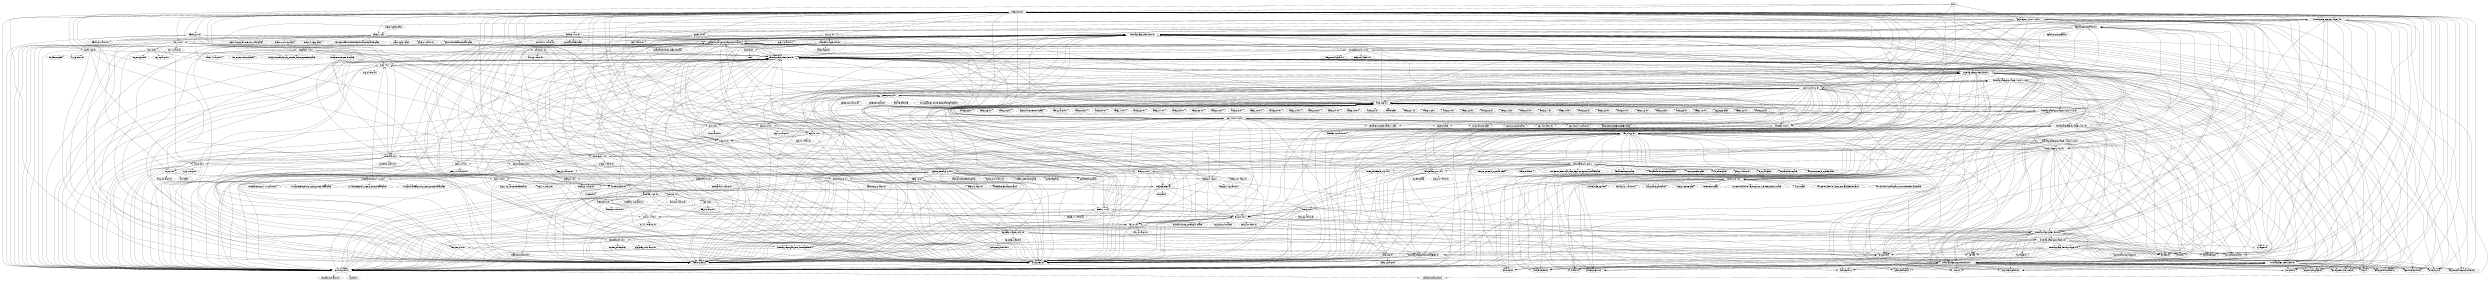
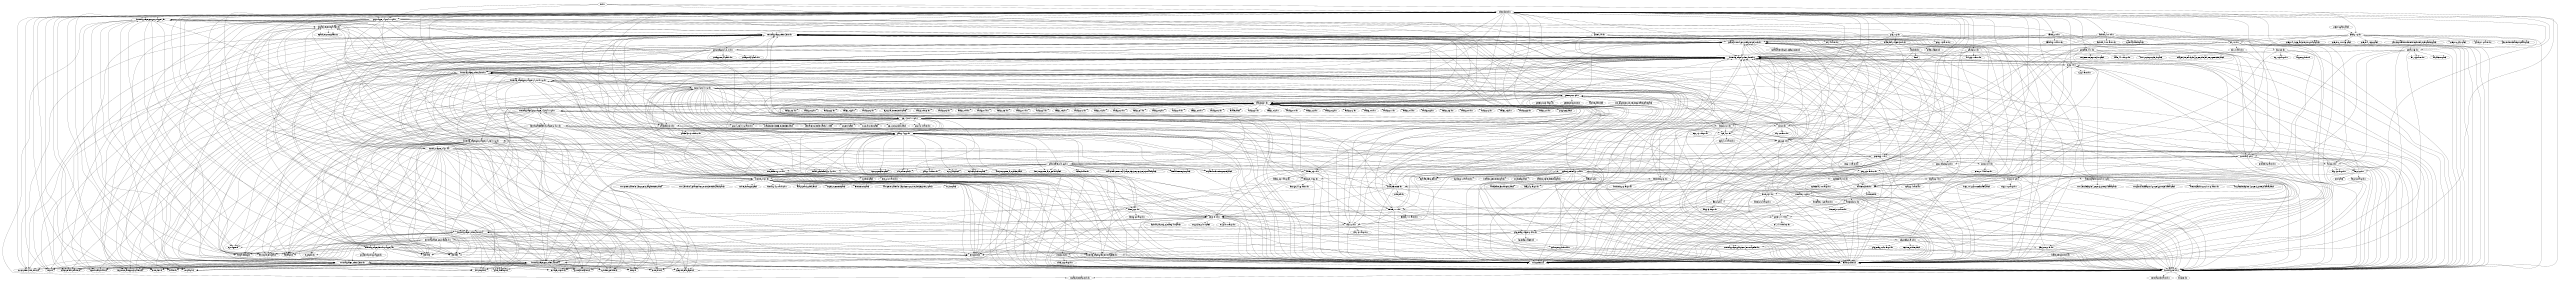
node "bash52-029.drv": removed
node "ld-wrapper.sh": label "ld-wrapper.sh" -> "ld-plugins.sh"
